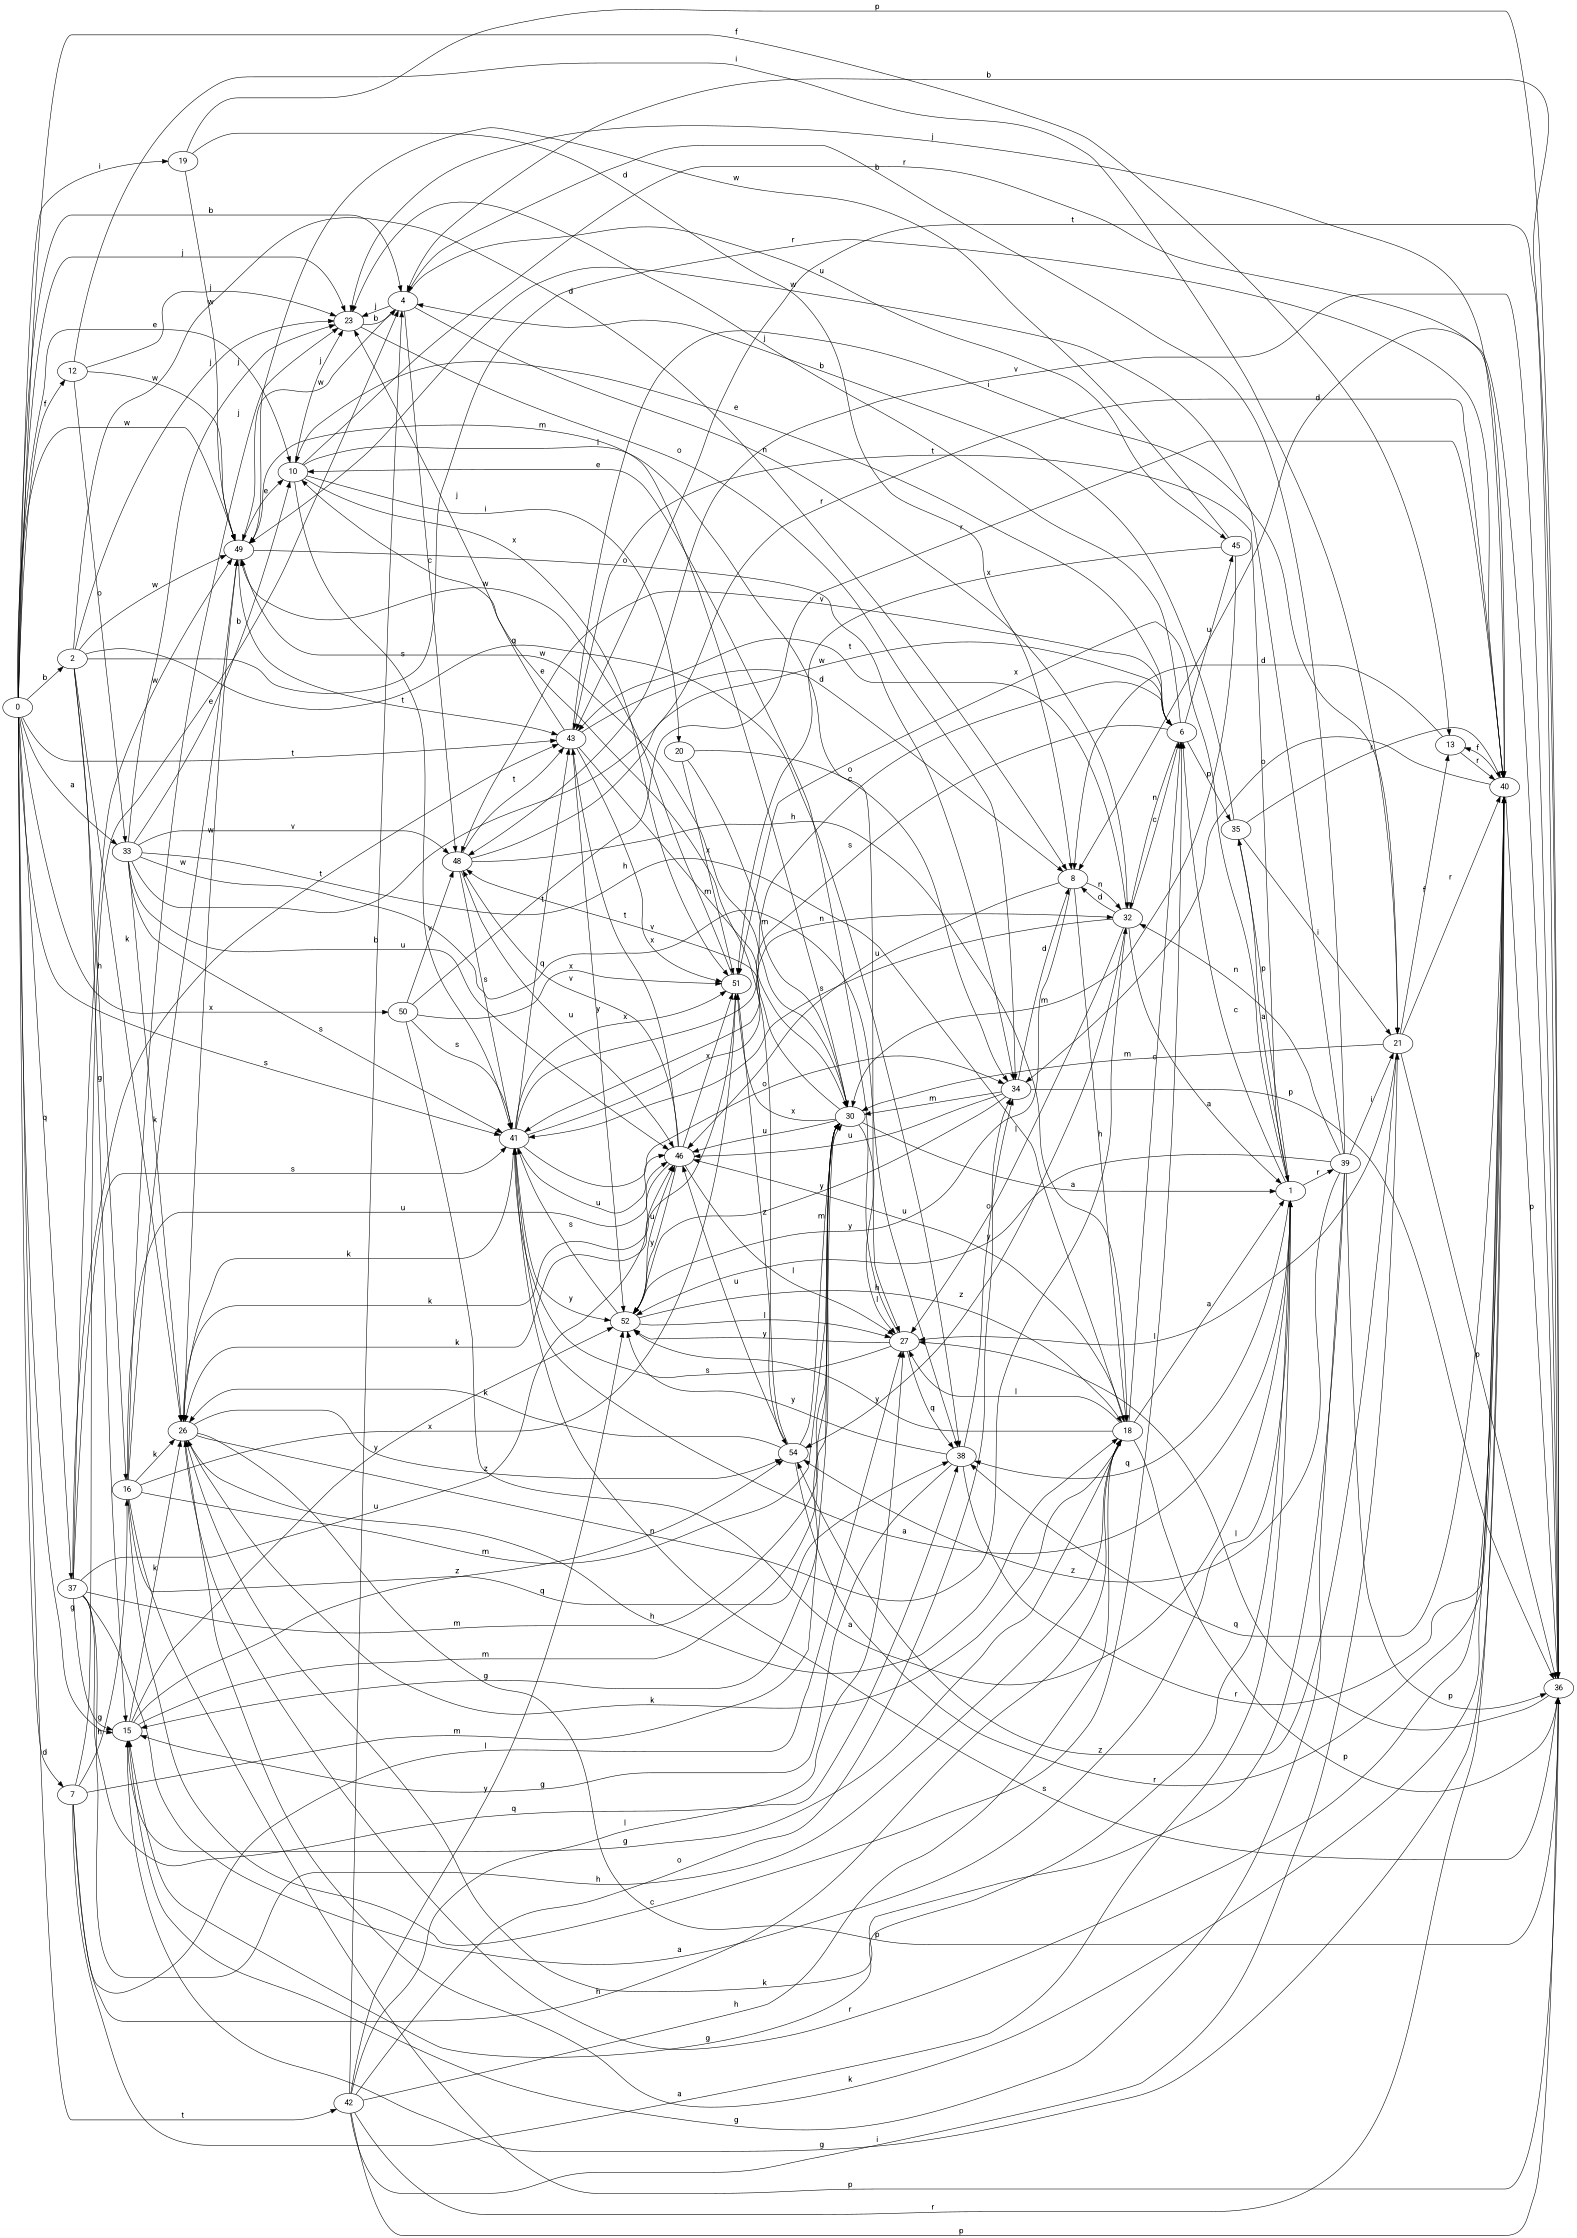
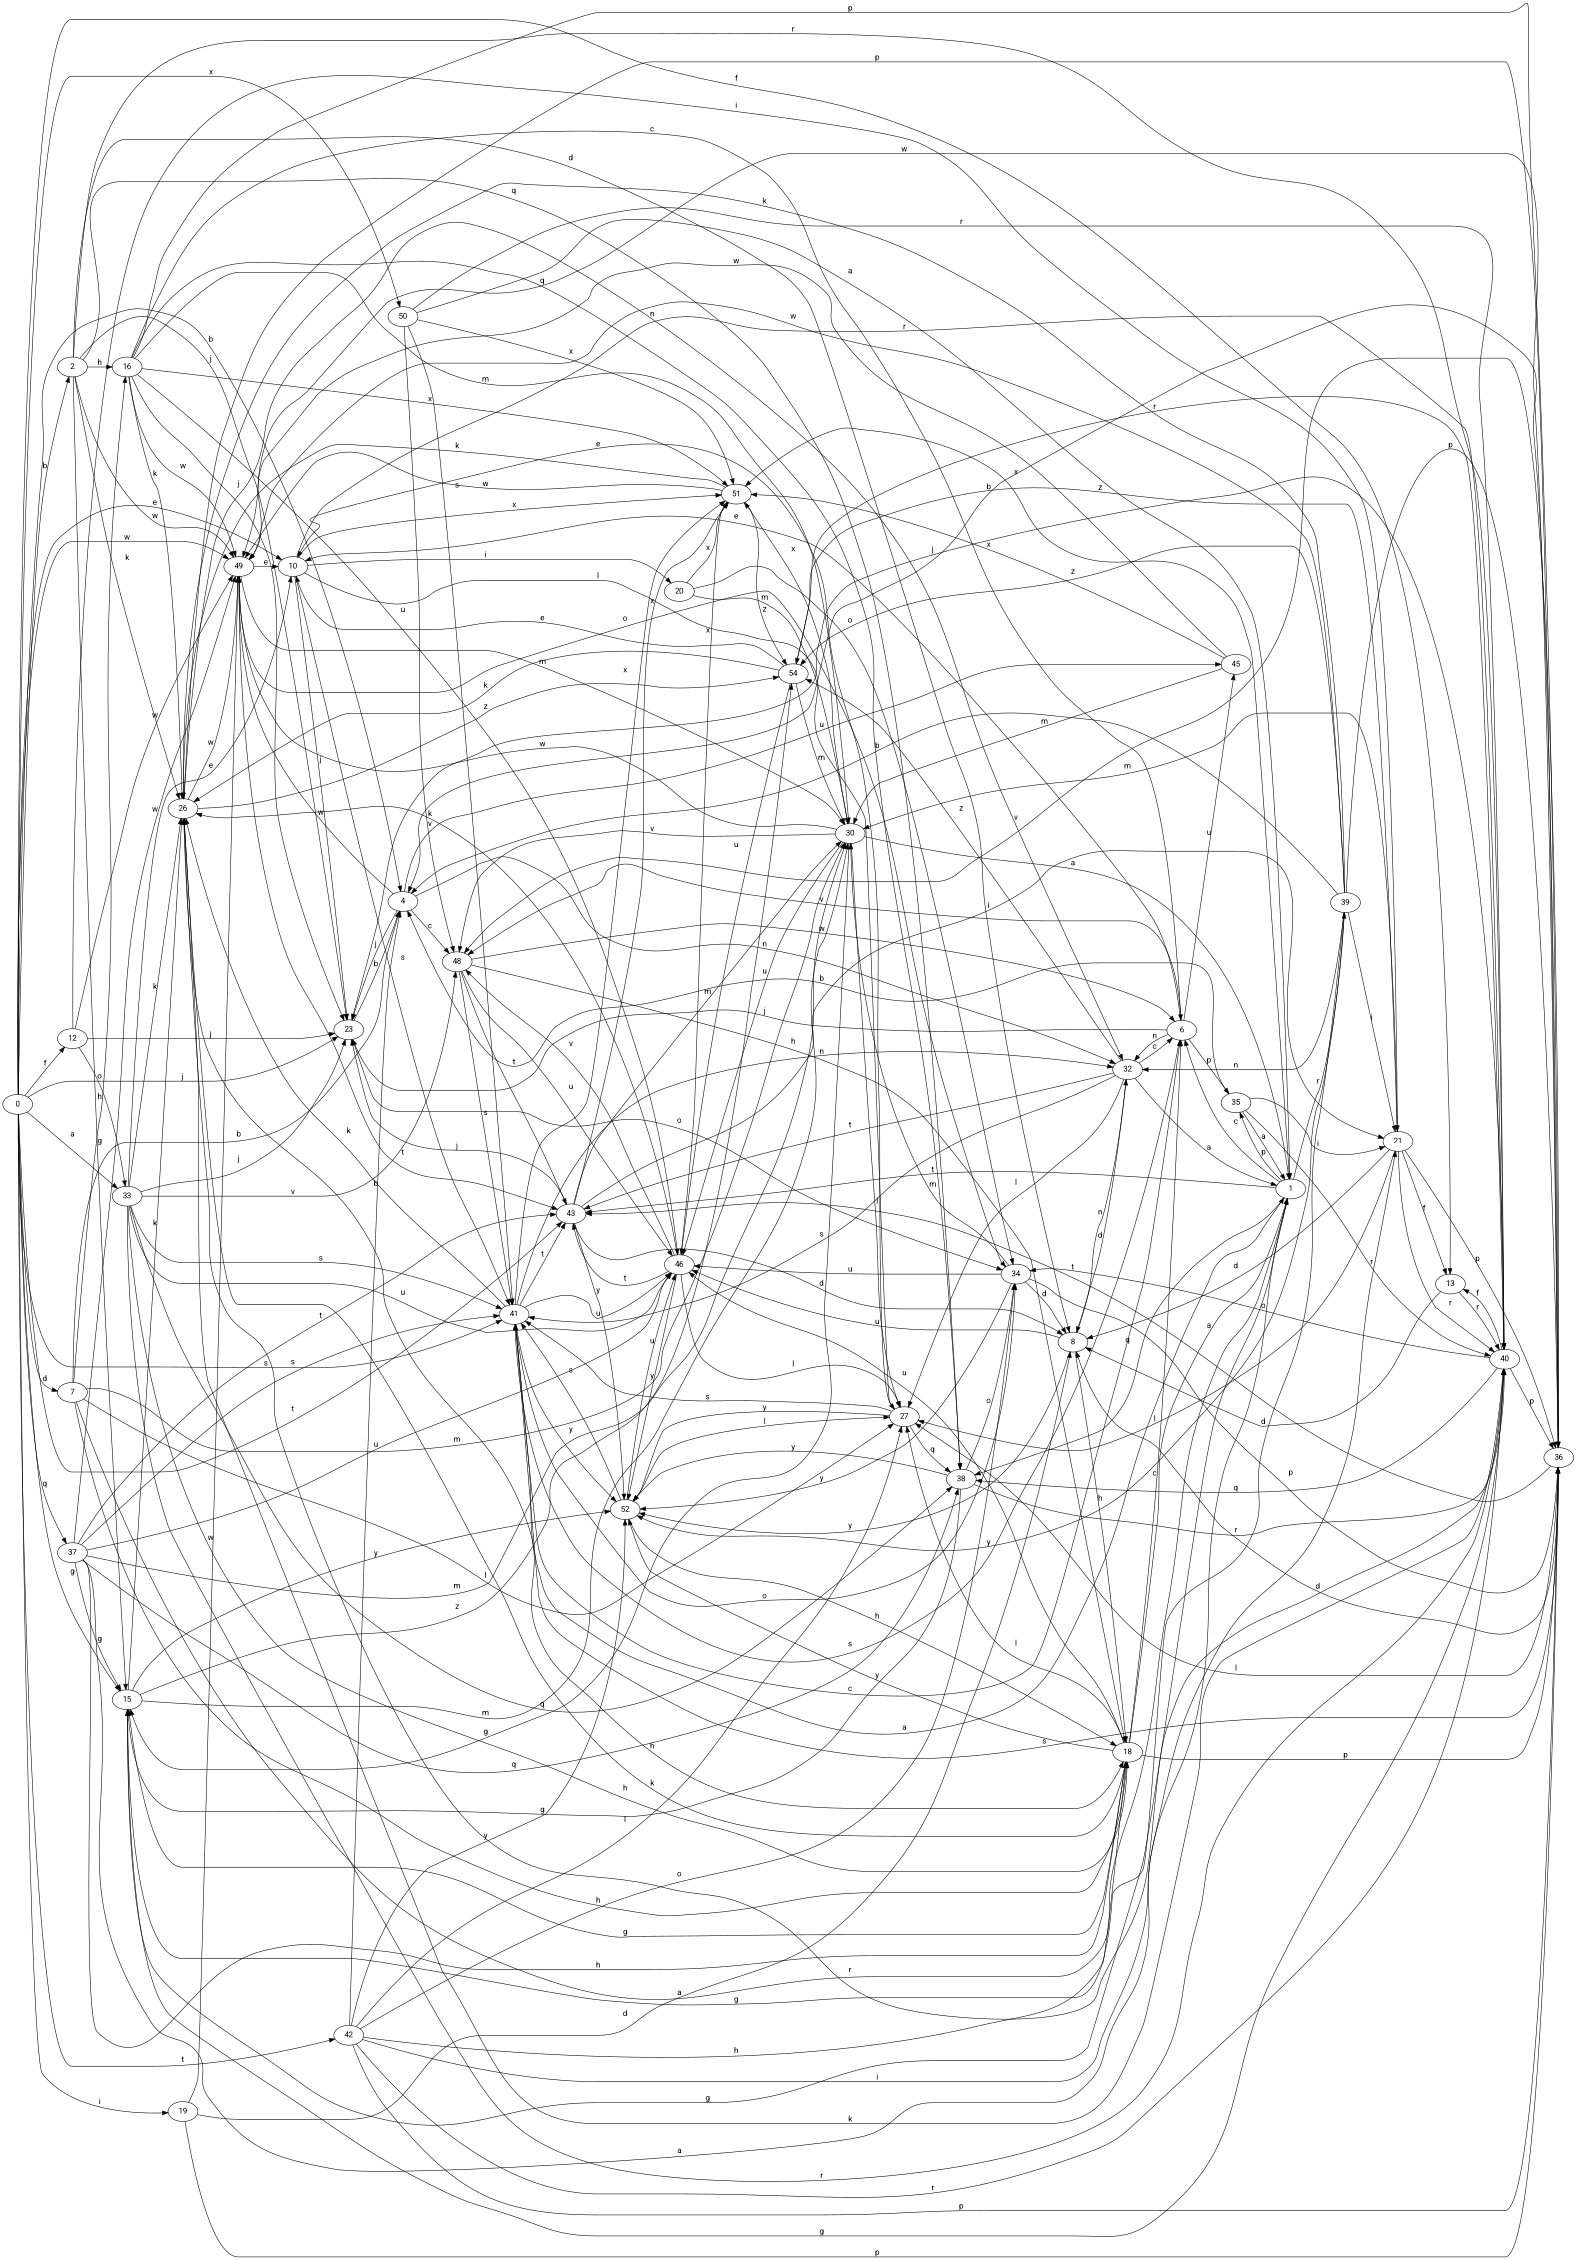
edge "36" -> "49": added, label "w"
edge "21" -> "8": added, label "d"
